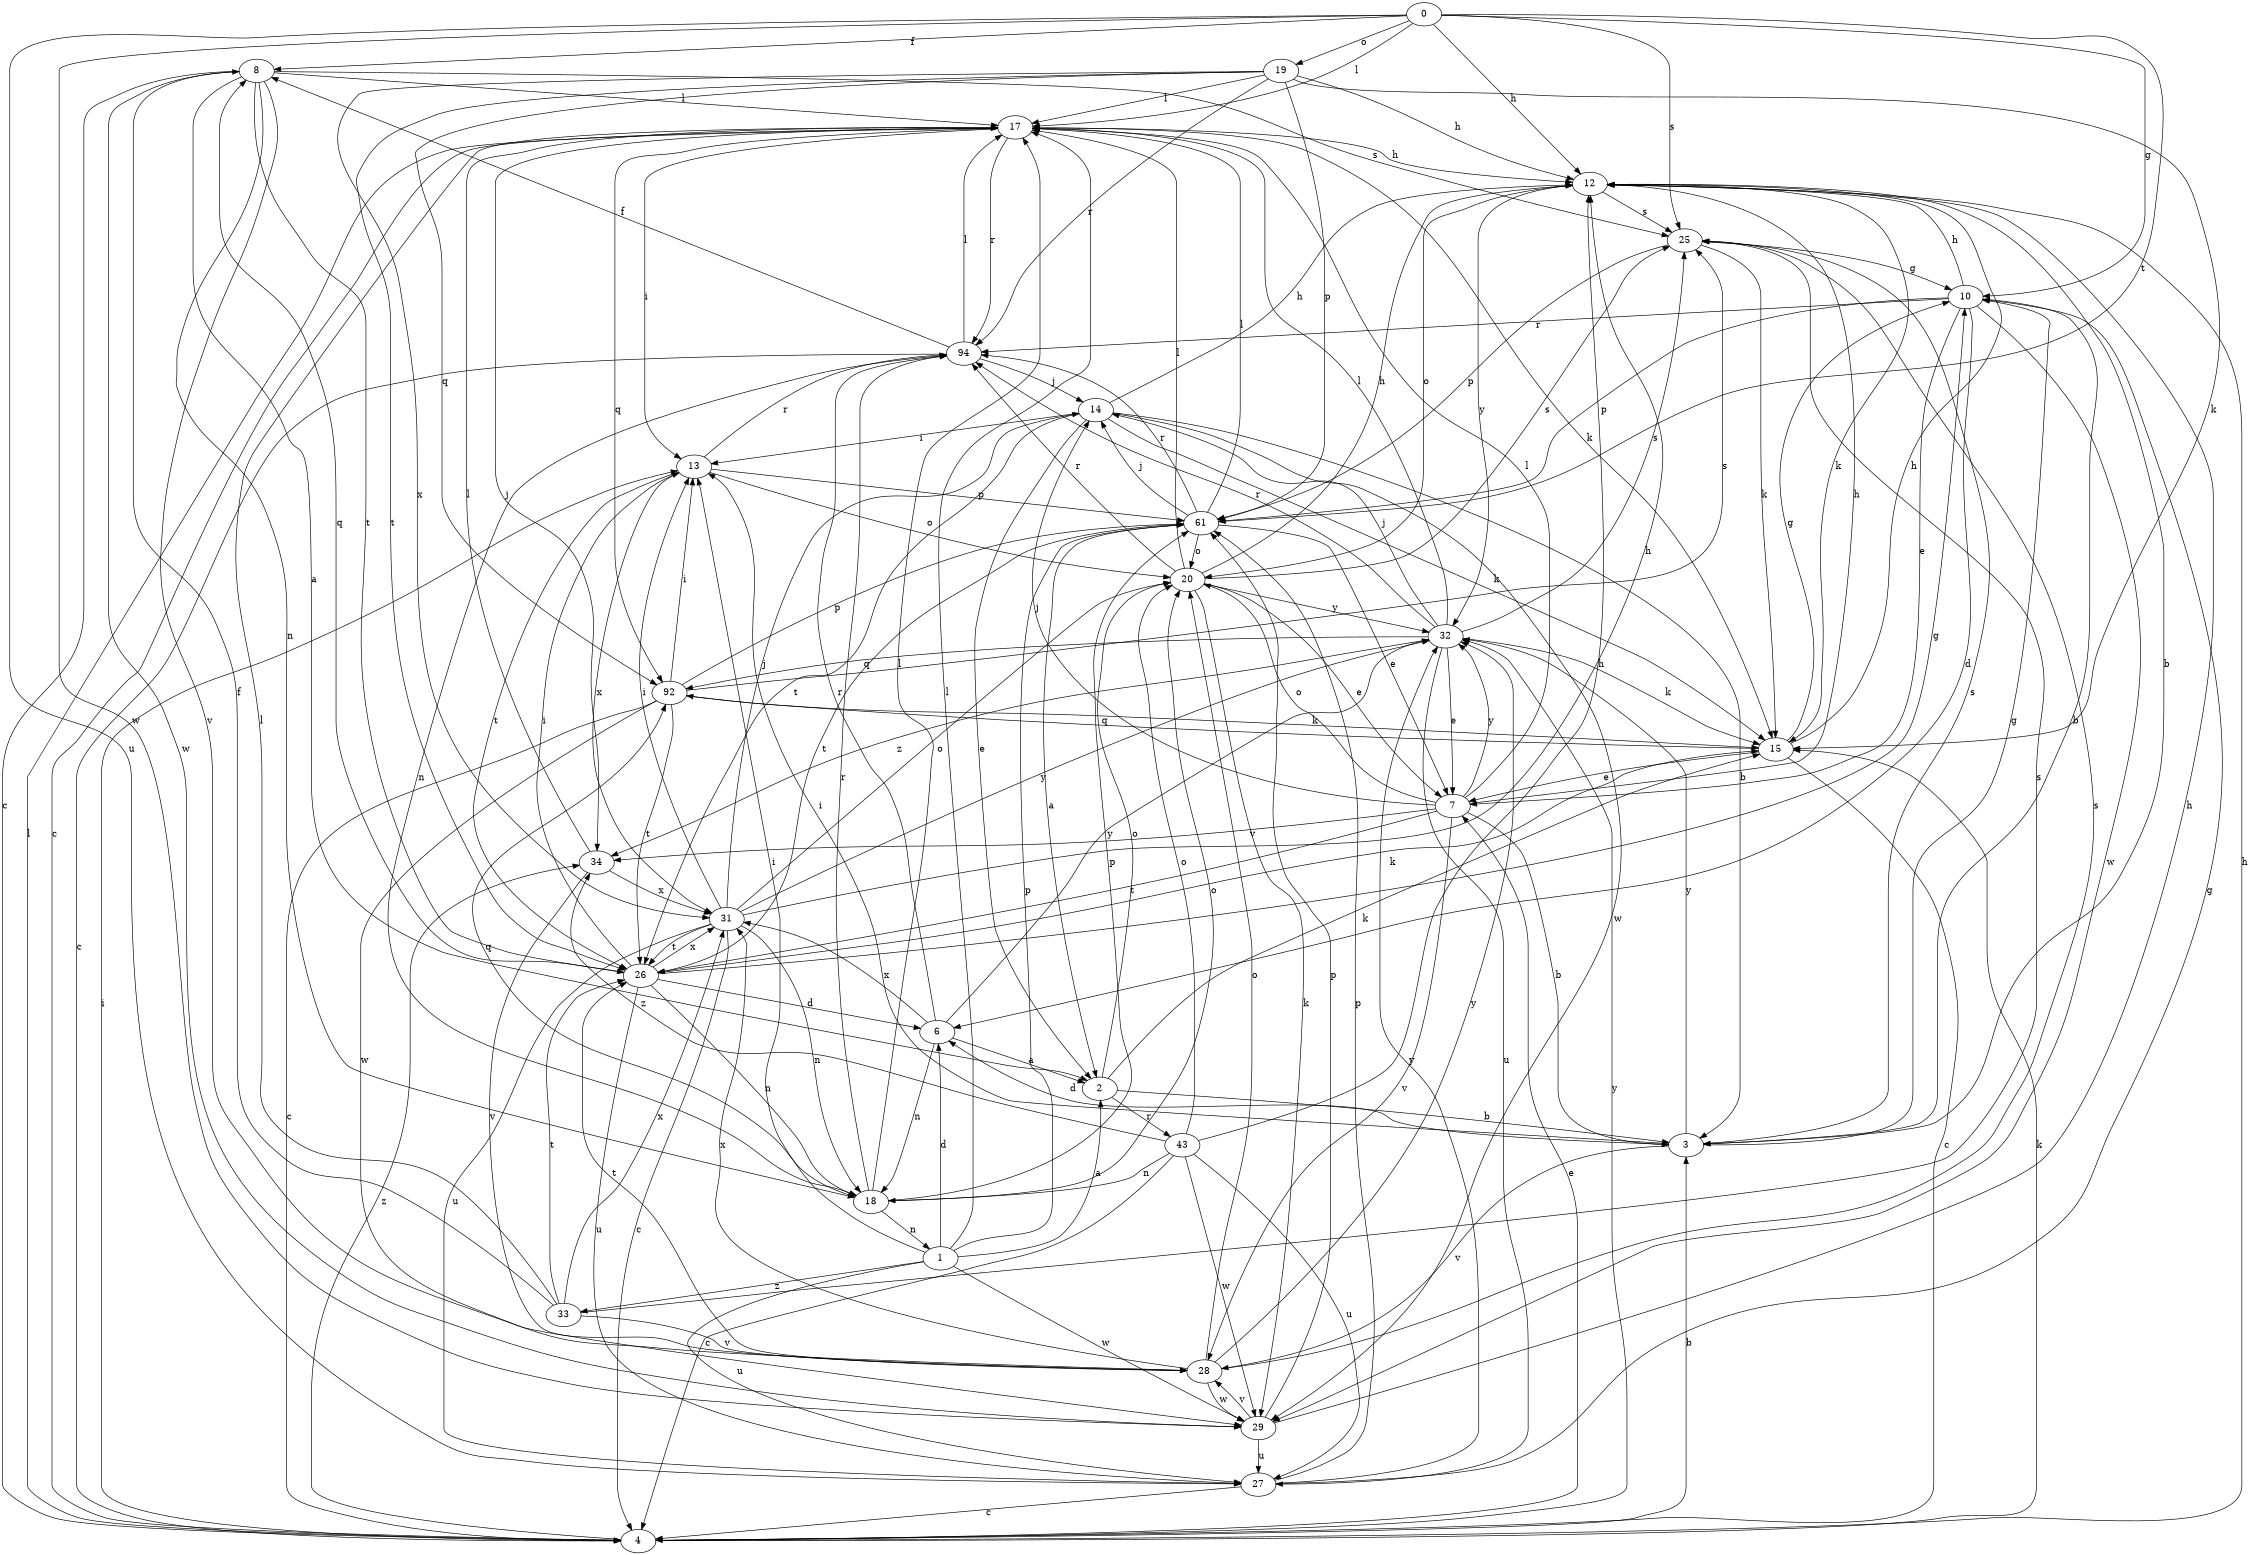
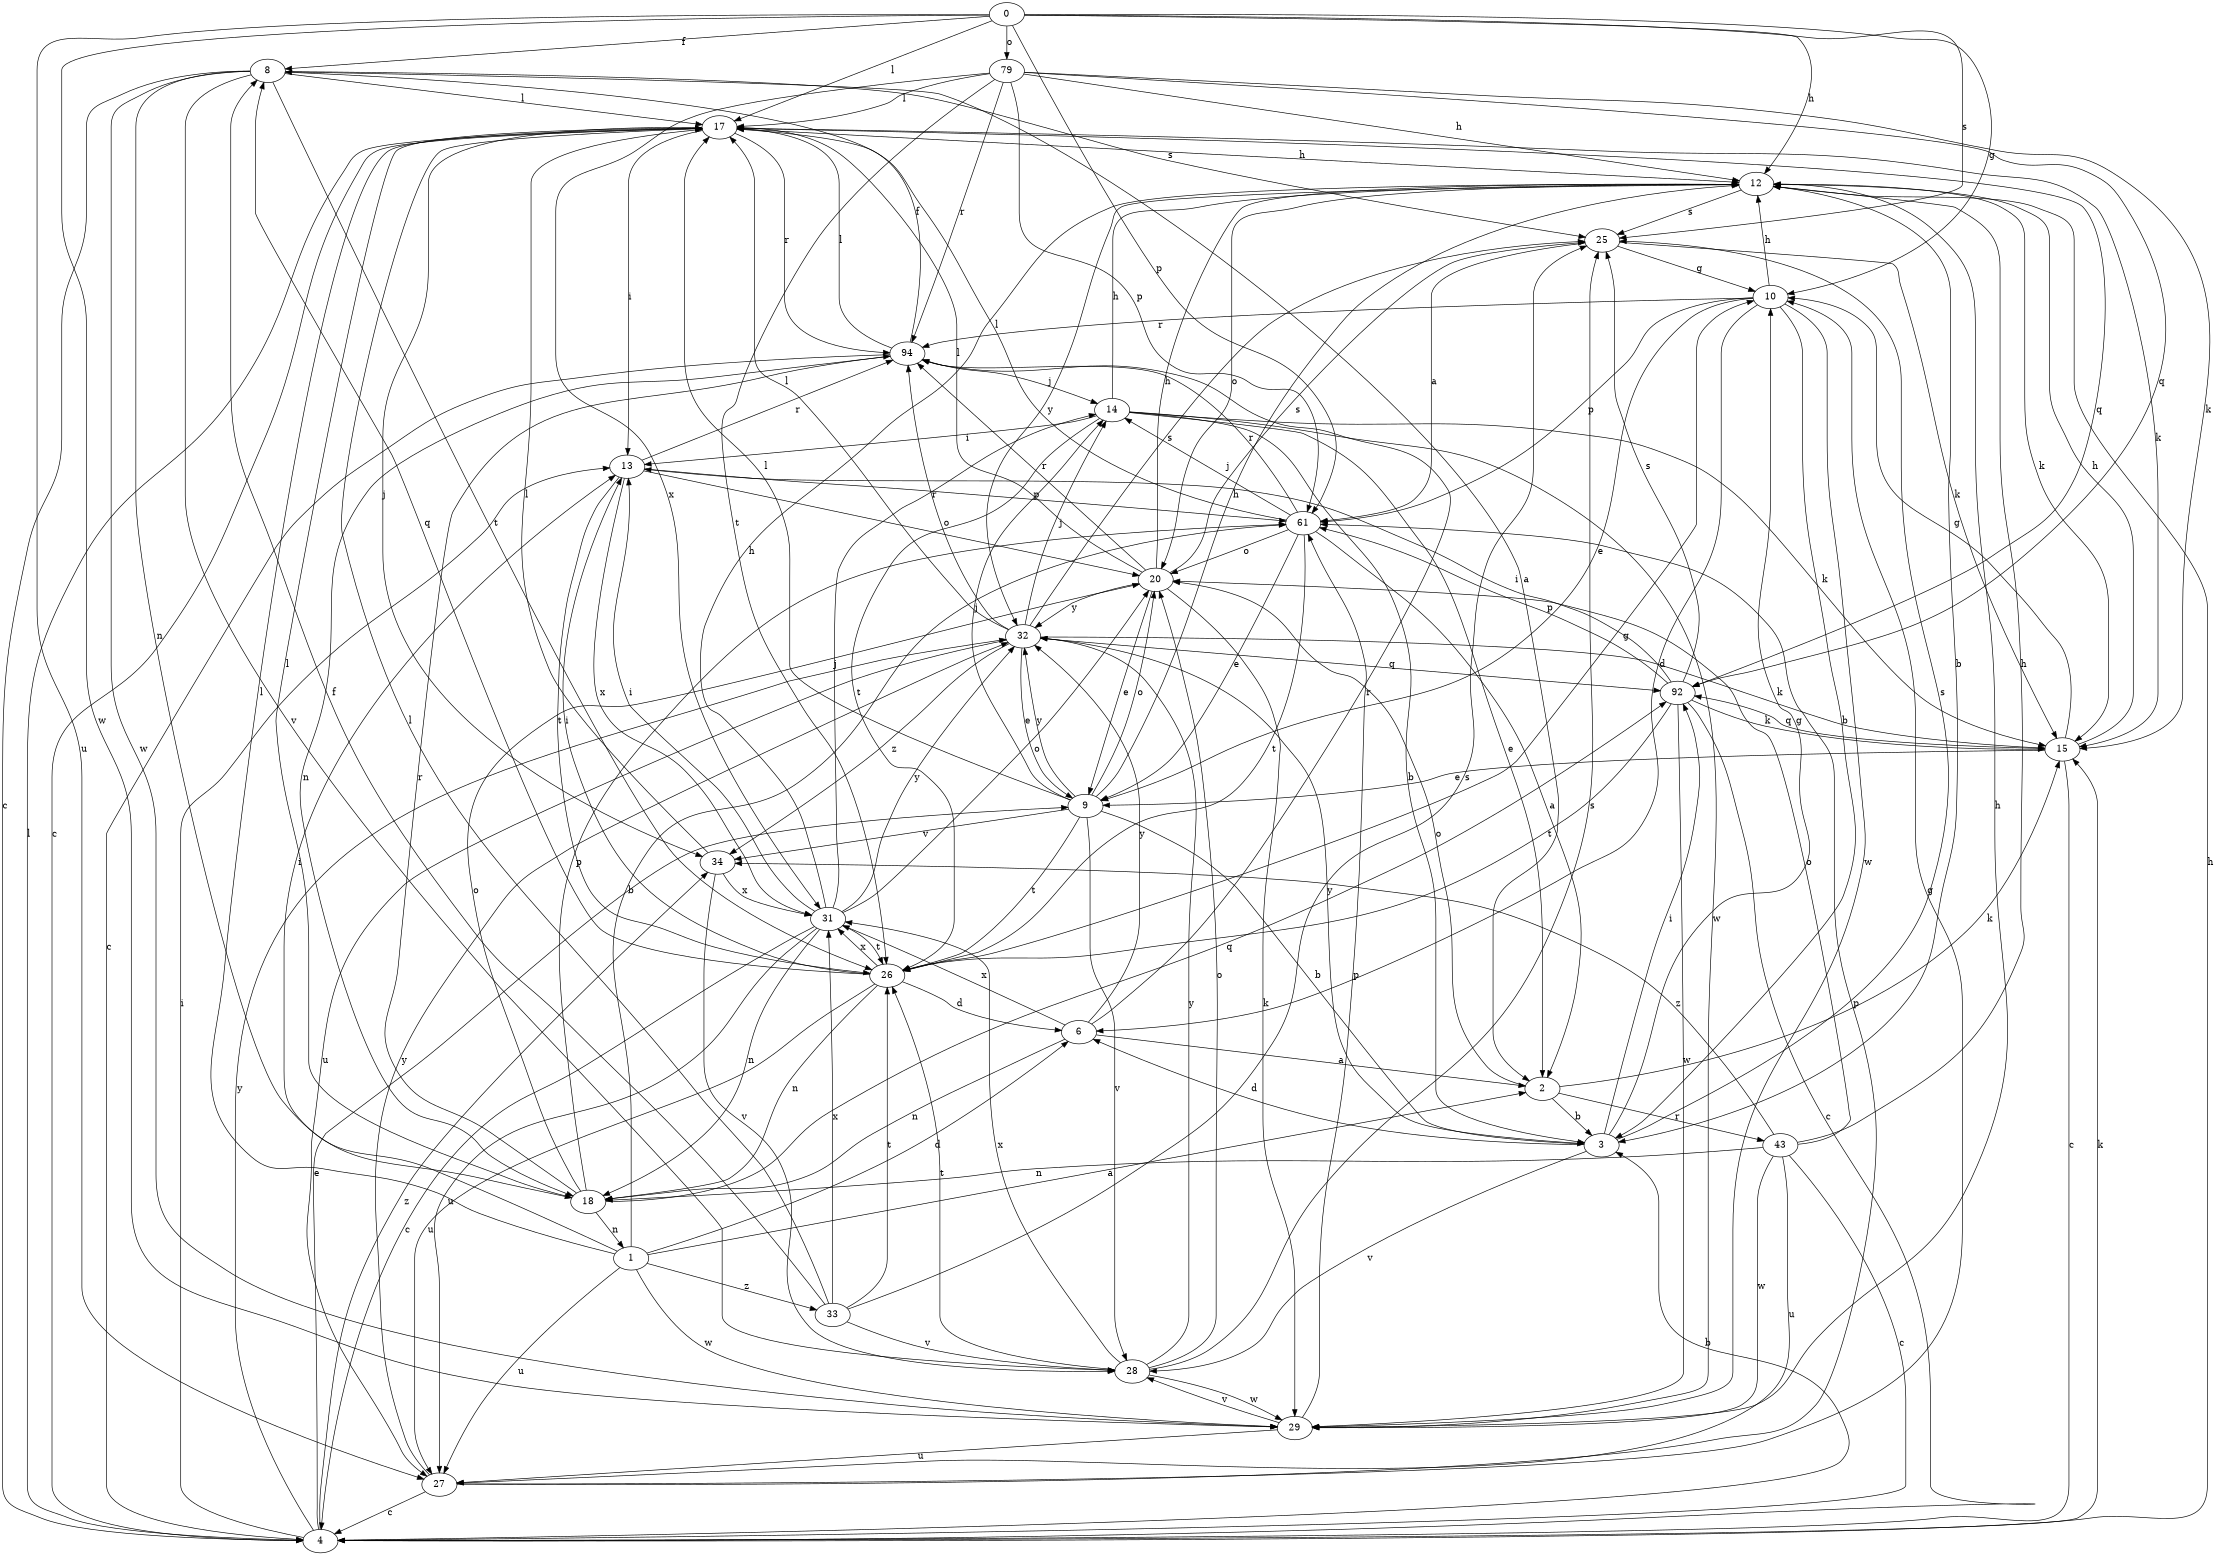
node "19": label "19" -> "79"
edge "0" -> "61": label "t" -> "p"
edge "25" -> "61": label "p" -> "a"
node "7": label "7" -> "9"
edge "1" -> "61": label "p" -> "b"
edge "26" -> "15": removed, label "k"
edge "3" -> "13": now "3" -> "92"
